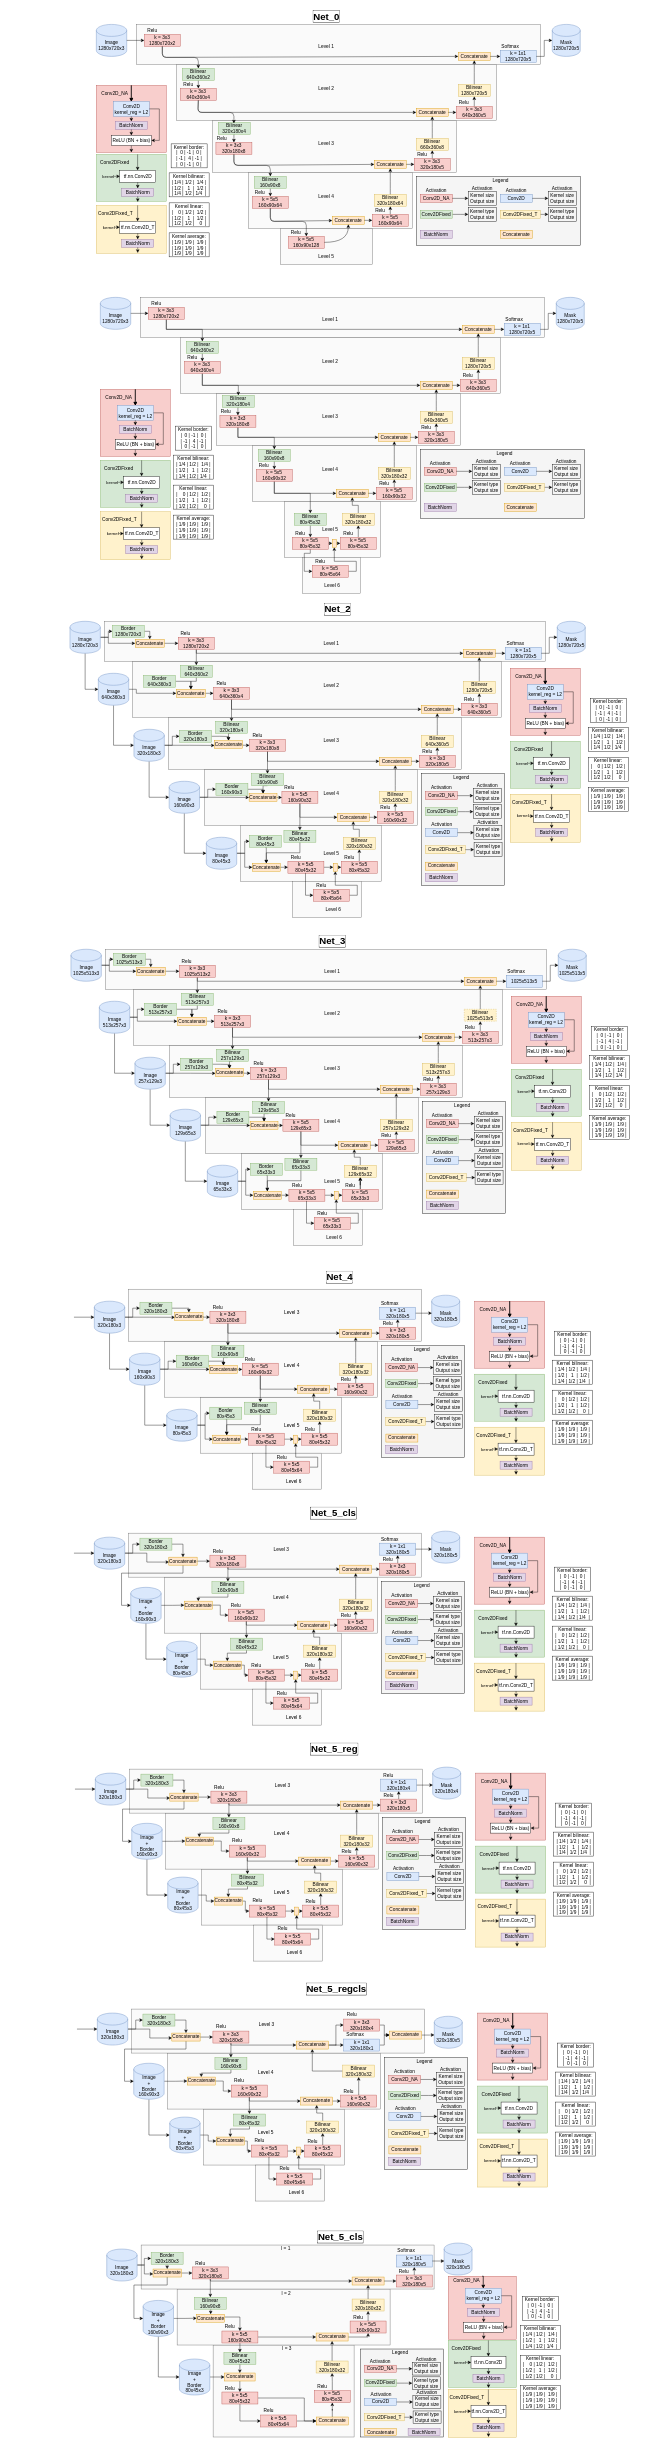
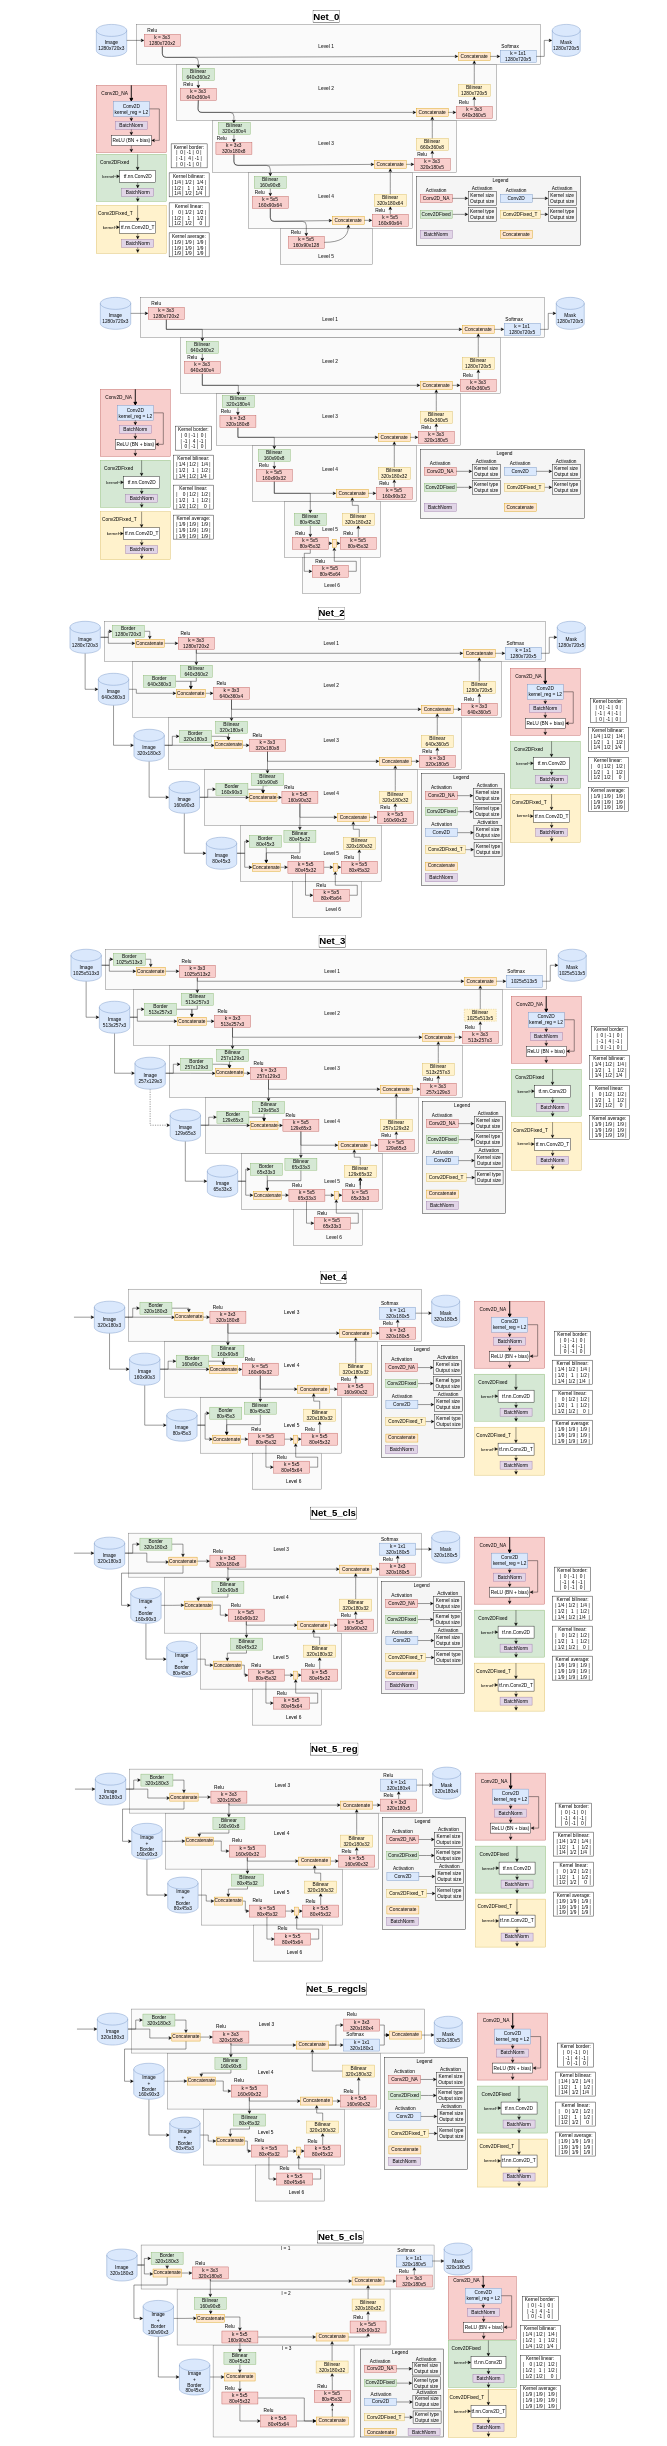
node "Net_2": moved (337, 609) -> (331, 613)
edge "Image 1025x513x3" -> "Image 513x257x3": added
edge "Image 257x129x3" -> "Image 129x65x3": style solid -> dashed
node "Net_4": moved (339, 1277) -> (333, 1277)
